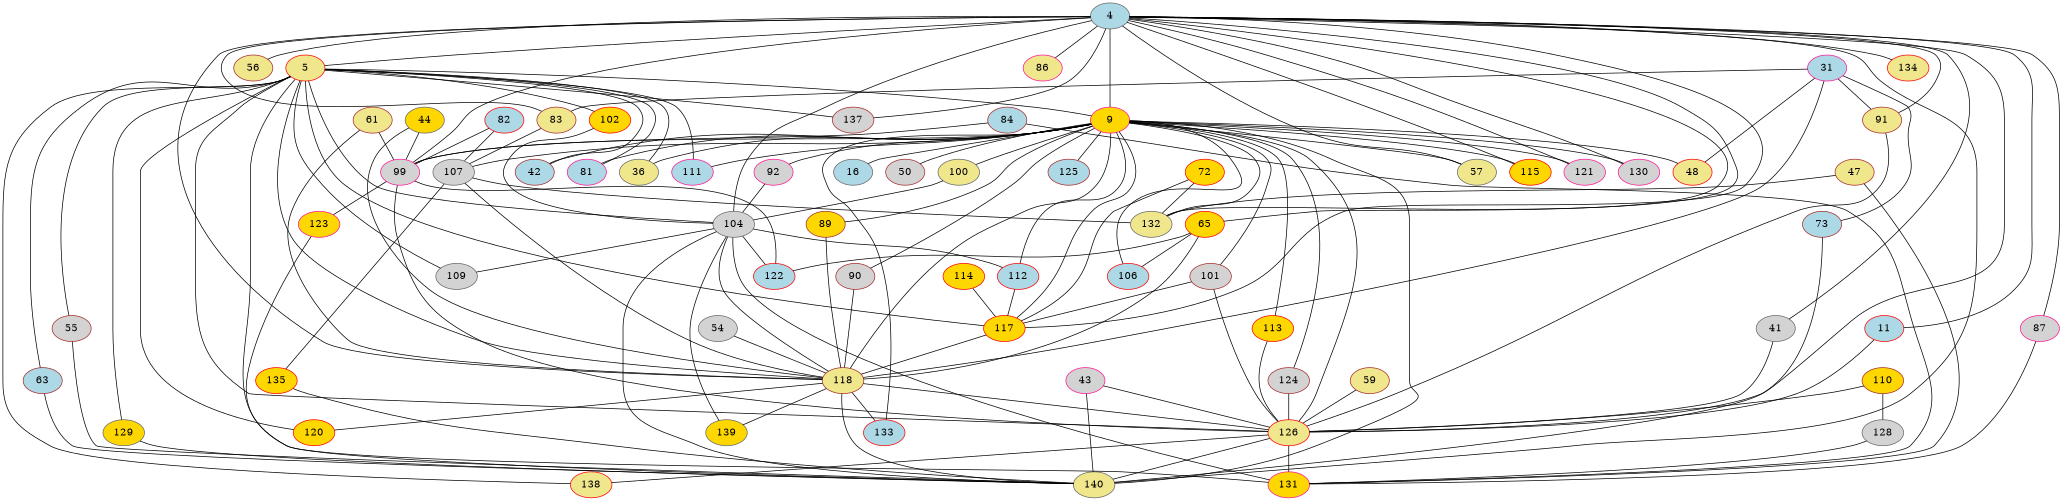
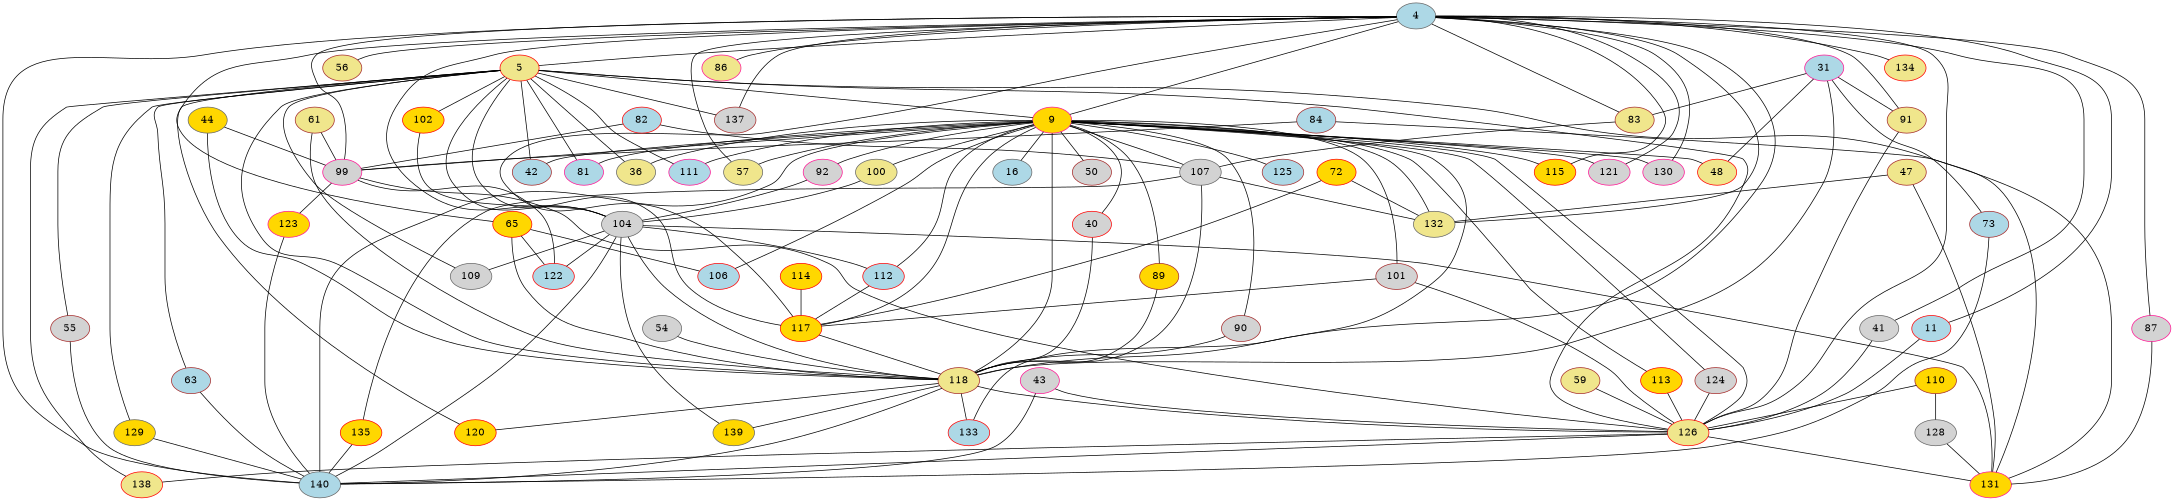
node "40": added
node "140": fillcolor khaki -> lightblue
